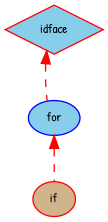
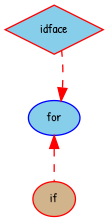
edge "for" -> "idface": reversed
